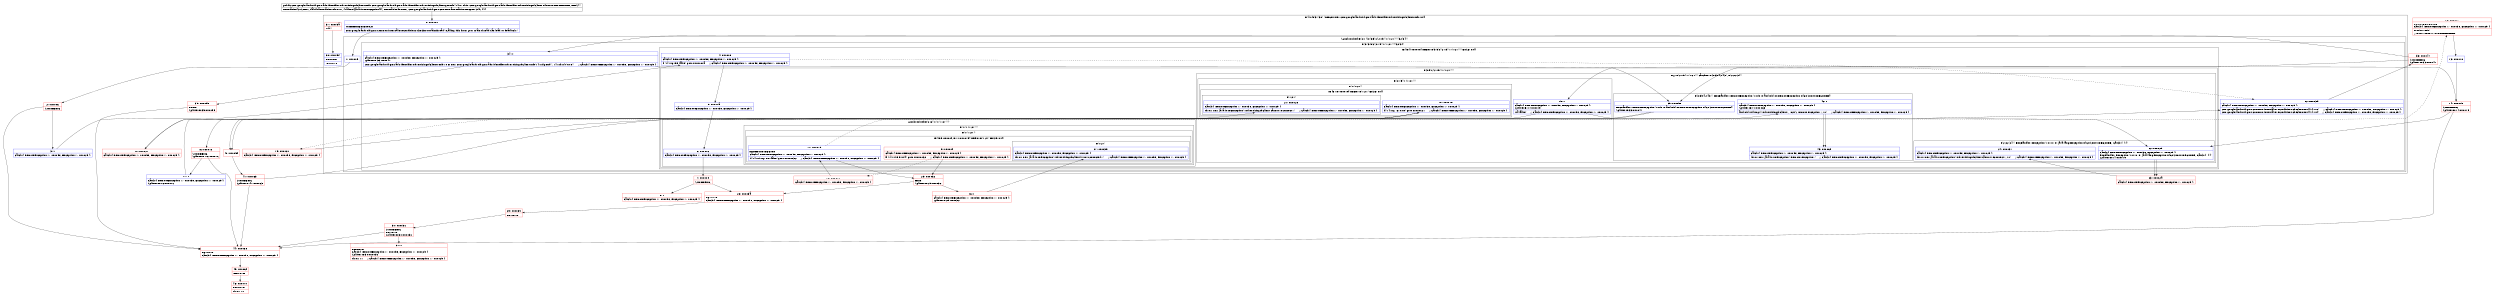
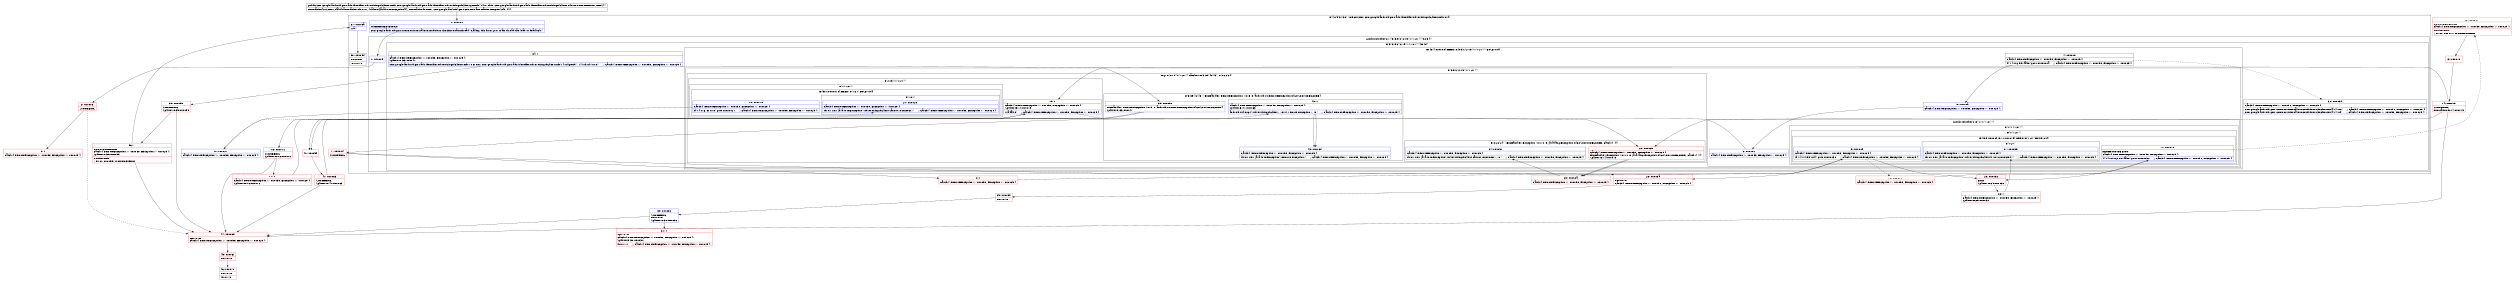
node "37: 0x005a": color red -> blue
node "33: 0x0047": removed
node "13: 0x0018": color blue -> red
edge "3: ?" -> "4: 0x0008": removed
node "35: 0x0059": text "DONT" -> "SYNTHETIC"
node "14: 0x0019": text "Splitter:B:14:0x0019" -> "Annotation:B:14:0x0019"
edge "20: 0x0021" -> "21: 0x0028": style solid -> dashed
edge "17: ?" -> "18: 0x001e": now "17: ?" -> "15: ?"
node "3: ?": color blue -> red
node "36: ?": added
node "20: 0x0021": color red -> blue
node "19: 0x0020": removed
node "9: 0x000f": color red -> blue
node "22: 0x0029": color blue -> red
edge "8: ?" -> "9: 0x000f": added
node "17: ?": color blue -> red
edge "25: 0x0032" -> "28: 0x003a": now "9: 0x000f" -> "28: 0x003a"
edge "2: 0x0006" -> "44: 0x006e": style solid -> dashed
node "30: 0x003c": color red -> blue
